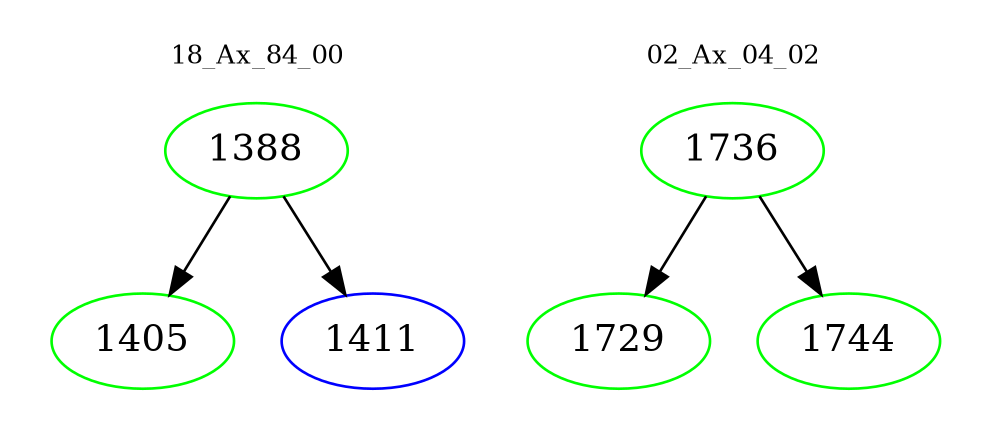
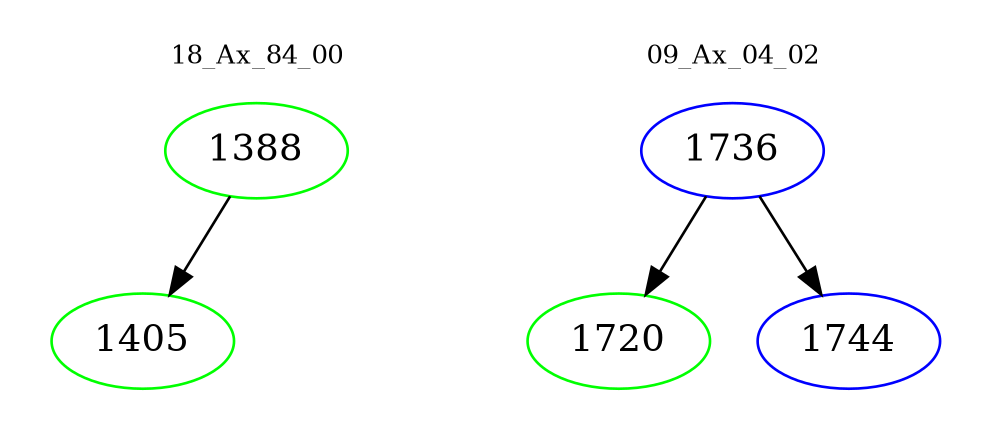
cluster "02_Ax_04_02": label "02_Ax_04_02" -> "09_Ax_04_02"
node "1736": color green -> blue
node "1411": removed
node "1729": label "1729" -> "1720"
node "1744": color green -> blue
